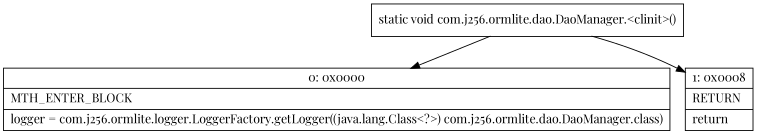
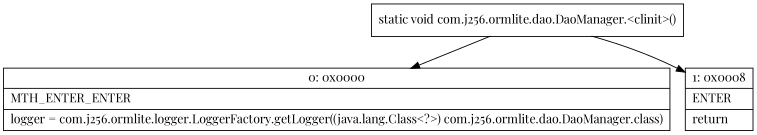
node "0: 0x0000": text "MTH_ENTER_BLOCK" -> "MTH_ENTER_ENTER"
node "1: 0x0008": text "RETURN" -> "ENTER"
